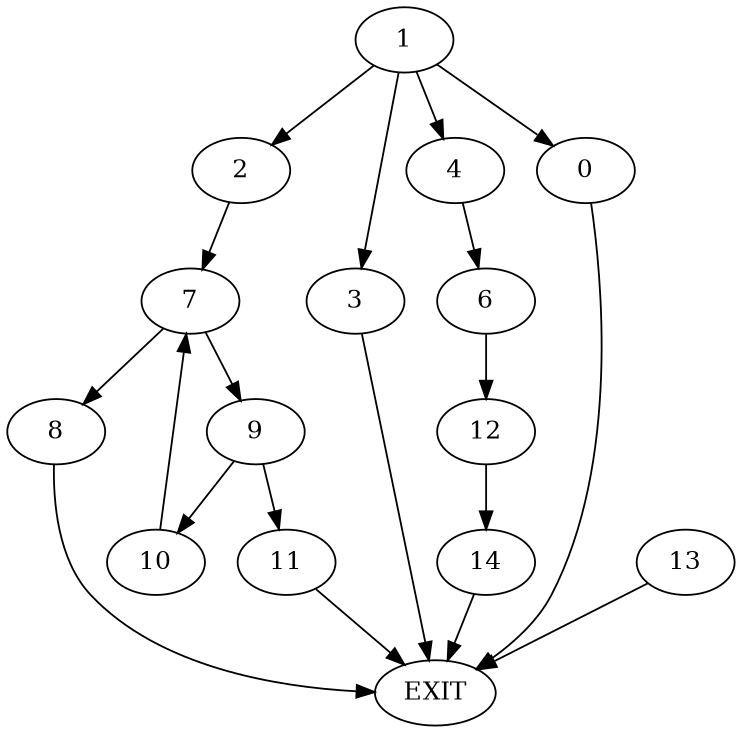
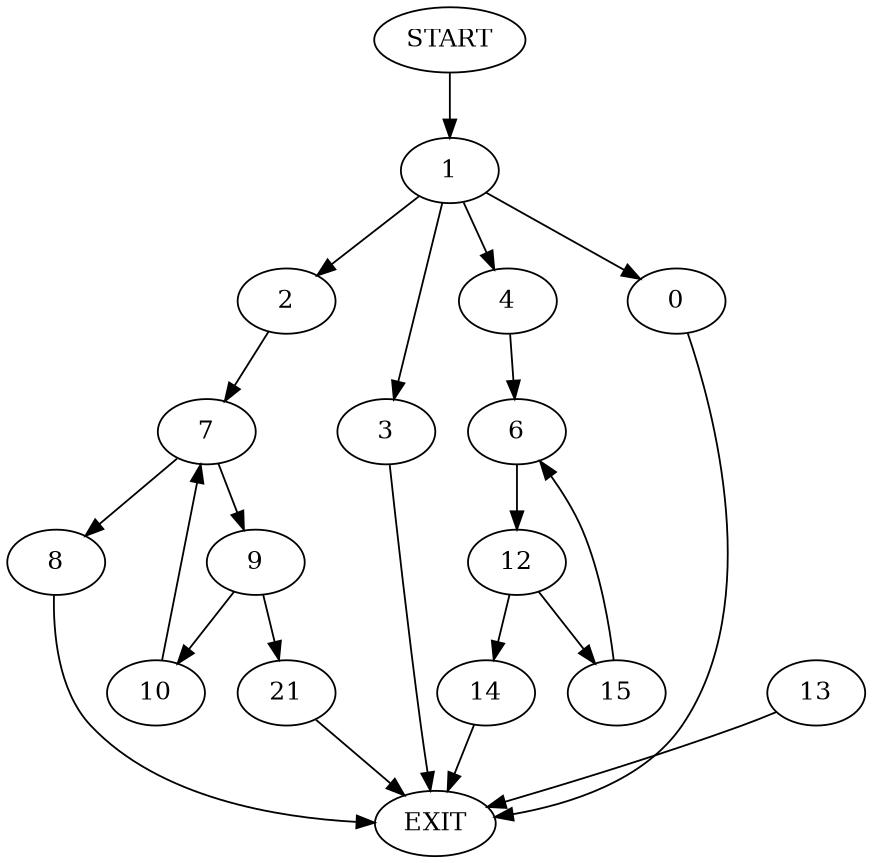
node "START": added
node "11": label "11" -> "21"
node "15": added
